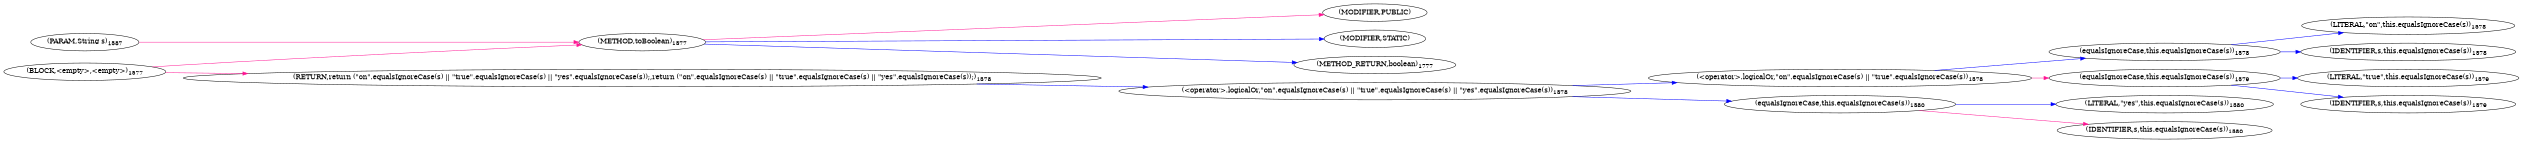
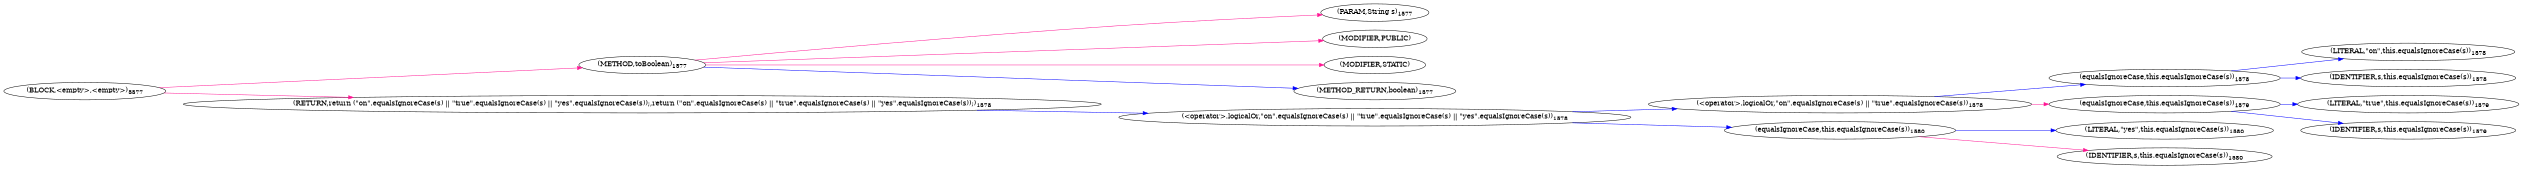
edge "(METHOD,toBoolean)" -> "(MODIFIER,STATIC)": color blue -> deeppink
node "(PARAM,String s)": text "1587" -> "1577"
edge "(PARAM,String s)" -> "(METHOD,toBoolean)": reversed
node "(METHOD_RETURN,boolean)": text "1777" -> "1577"
node "(BLOCK,<empty>,<empty>)": text "1577" -> "5577"
